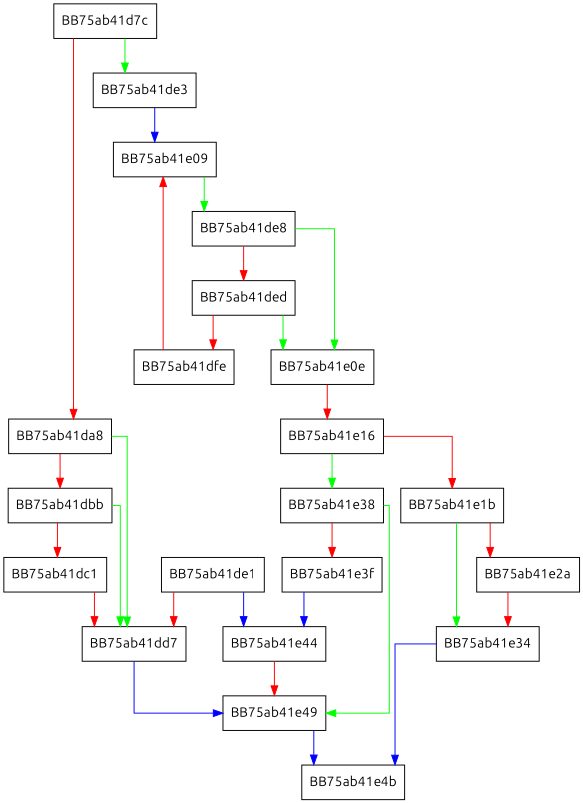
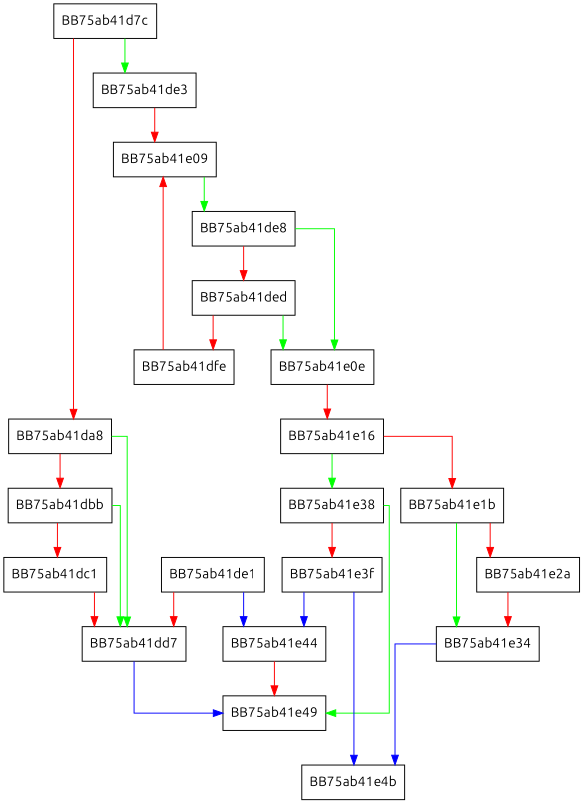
edge "BB75ab41de3" -> "BB75ab41e09": color blue -> red
edge "BB75ab41e49" -> "BB75ab41e4b": now "BB75ab41e3f" -> "BB75ab41e4b"
